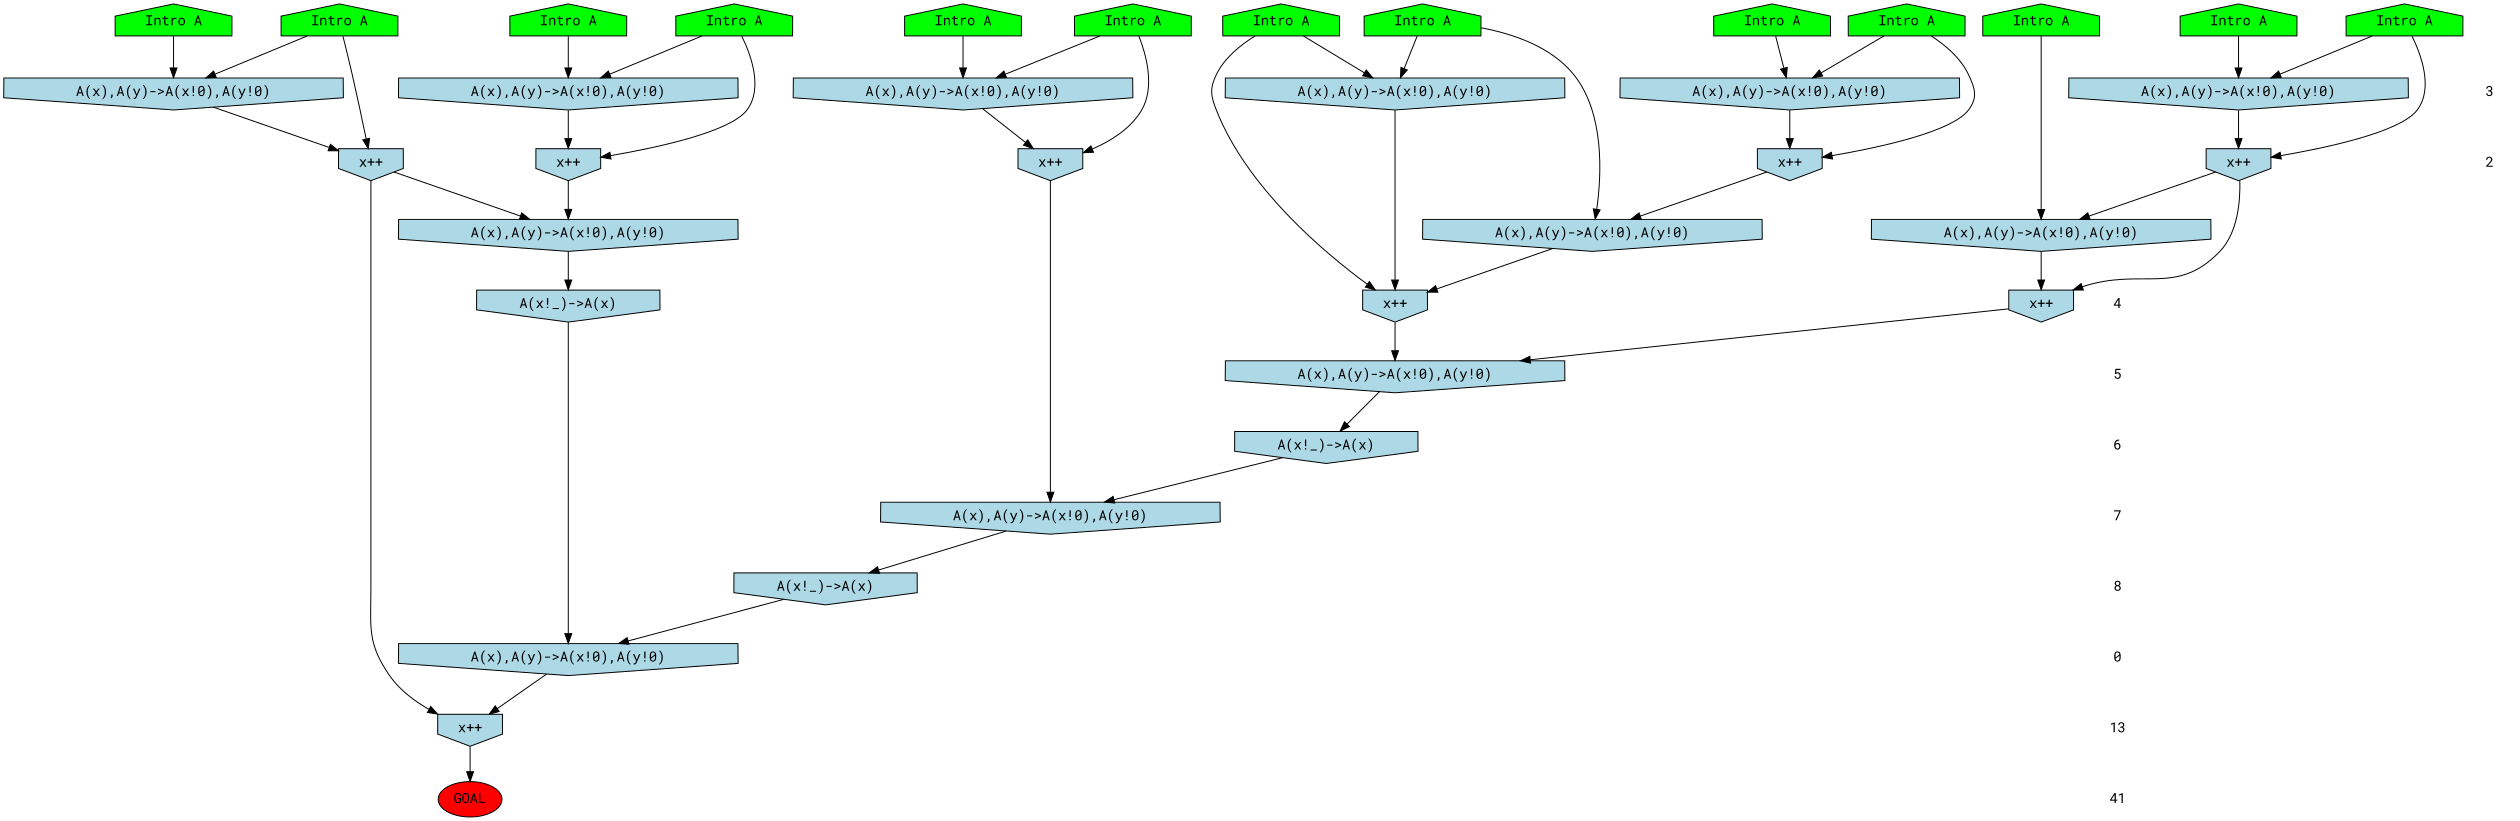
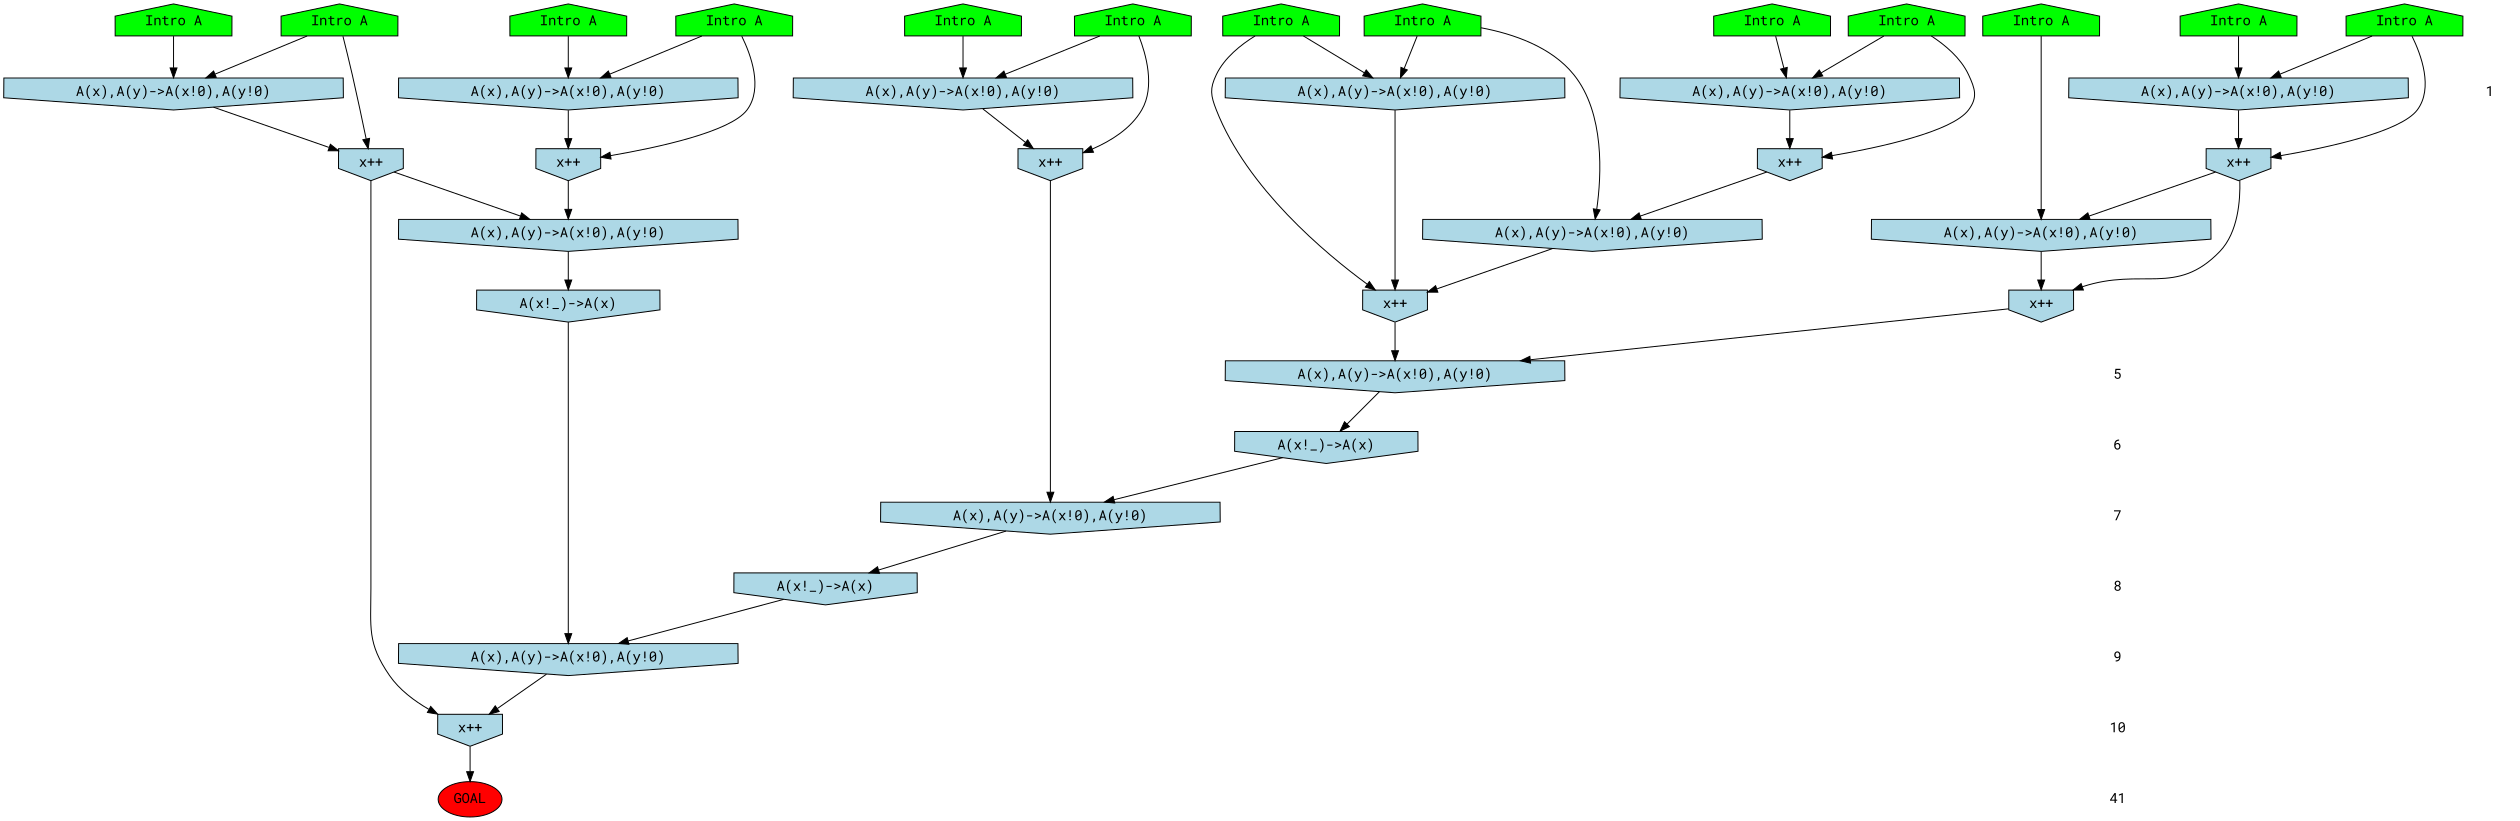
node "3": label "3" -> "1"
node "2": removed
node "4": removed
node "0": label "0" -> "9"
node "13": label "13" -> "10"
